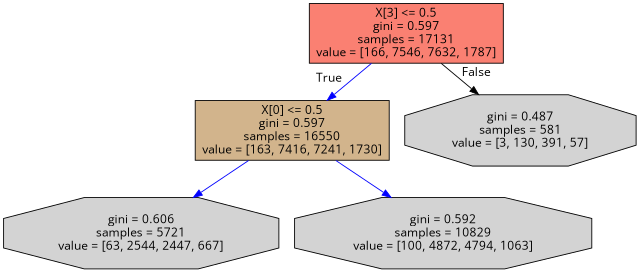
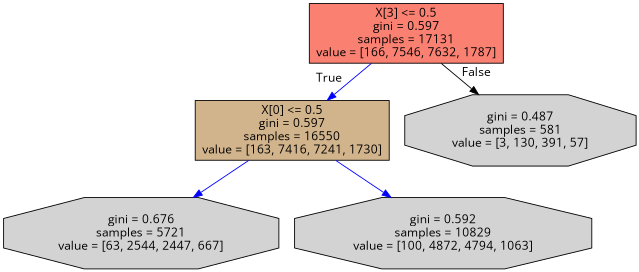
node "gini = 0.606 samples = 5721 value = [63, 2544, 2447, 667]": label "gini = 0.606 samples = 5721 value = [63, 2544, 2447, 667]" -> "gini = 0.676 samples = 5721 value = [63, 2544, 2447, 667]"
